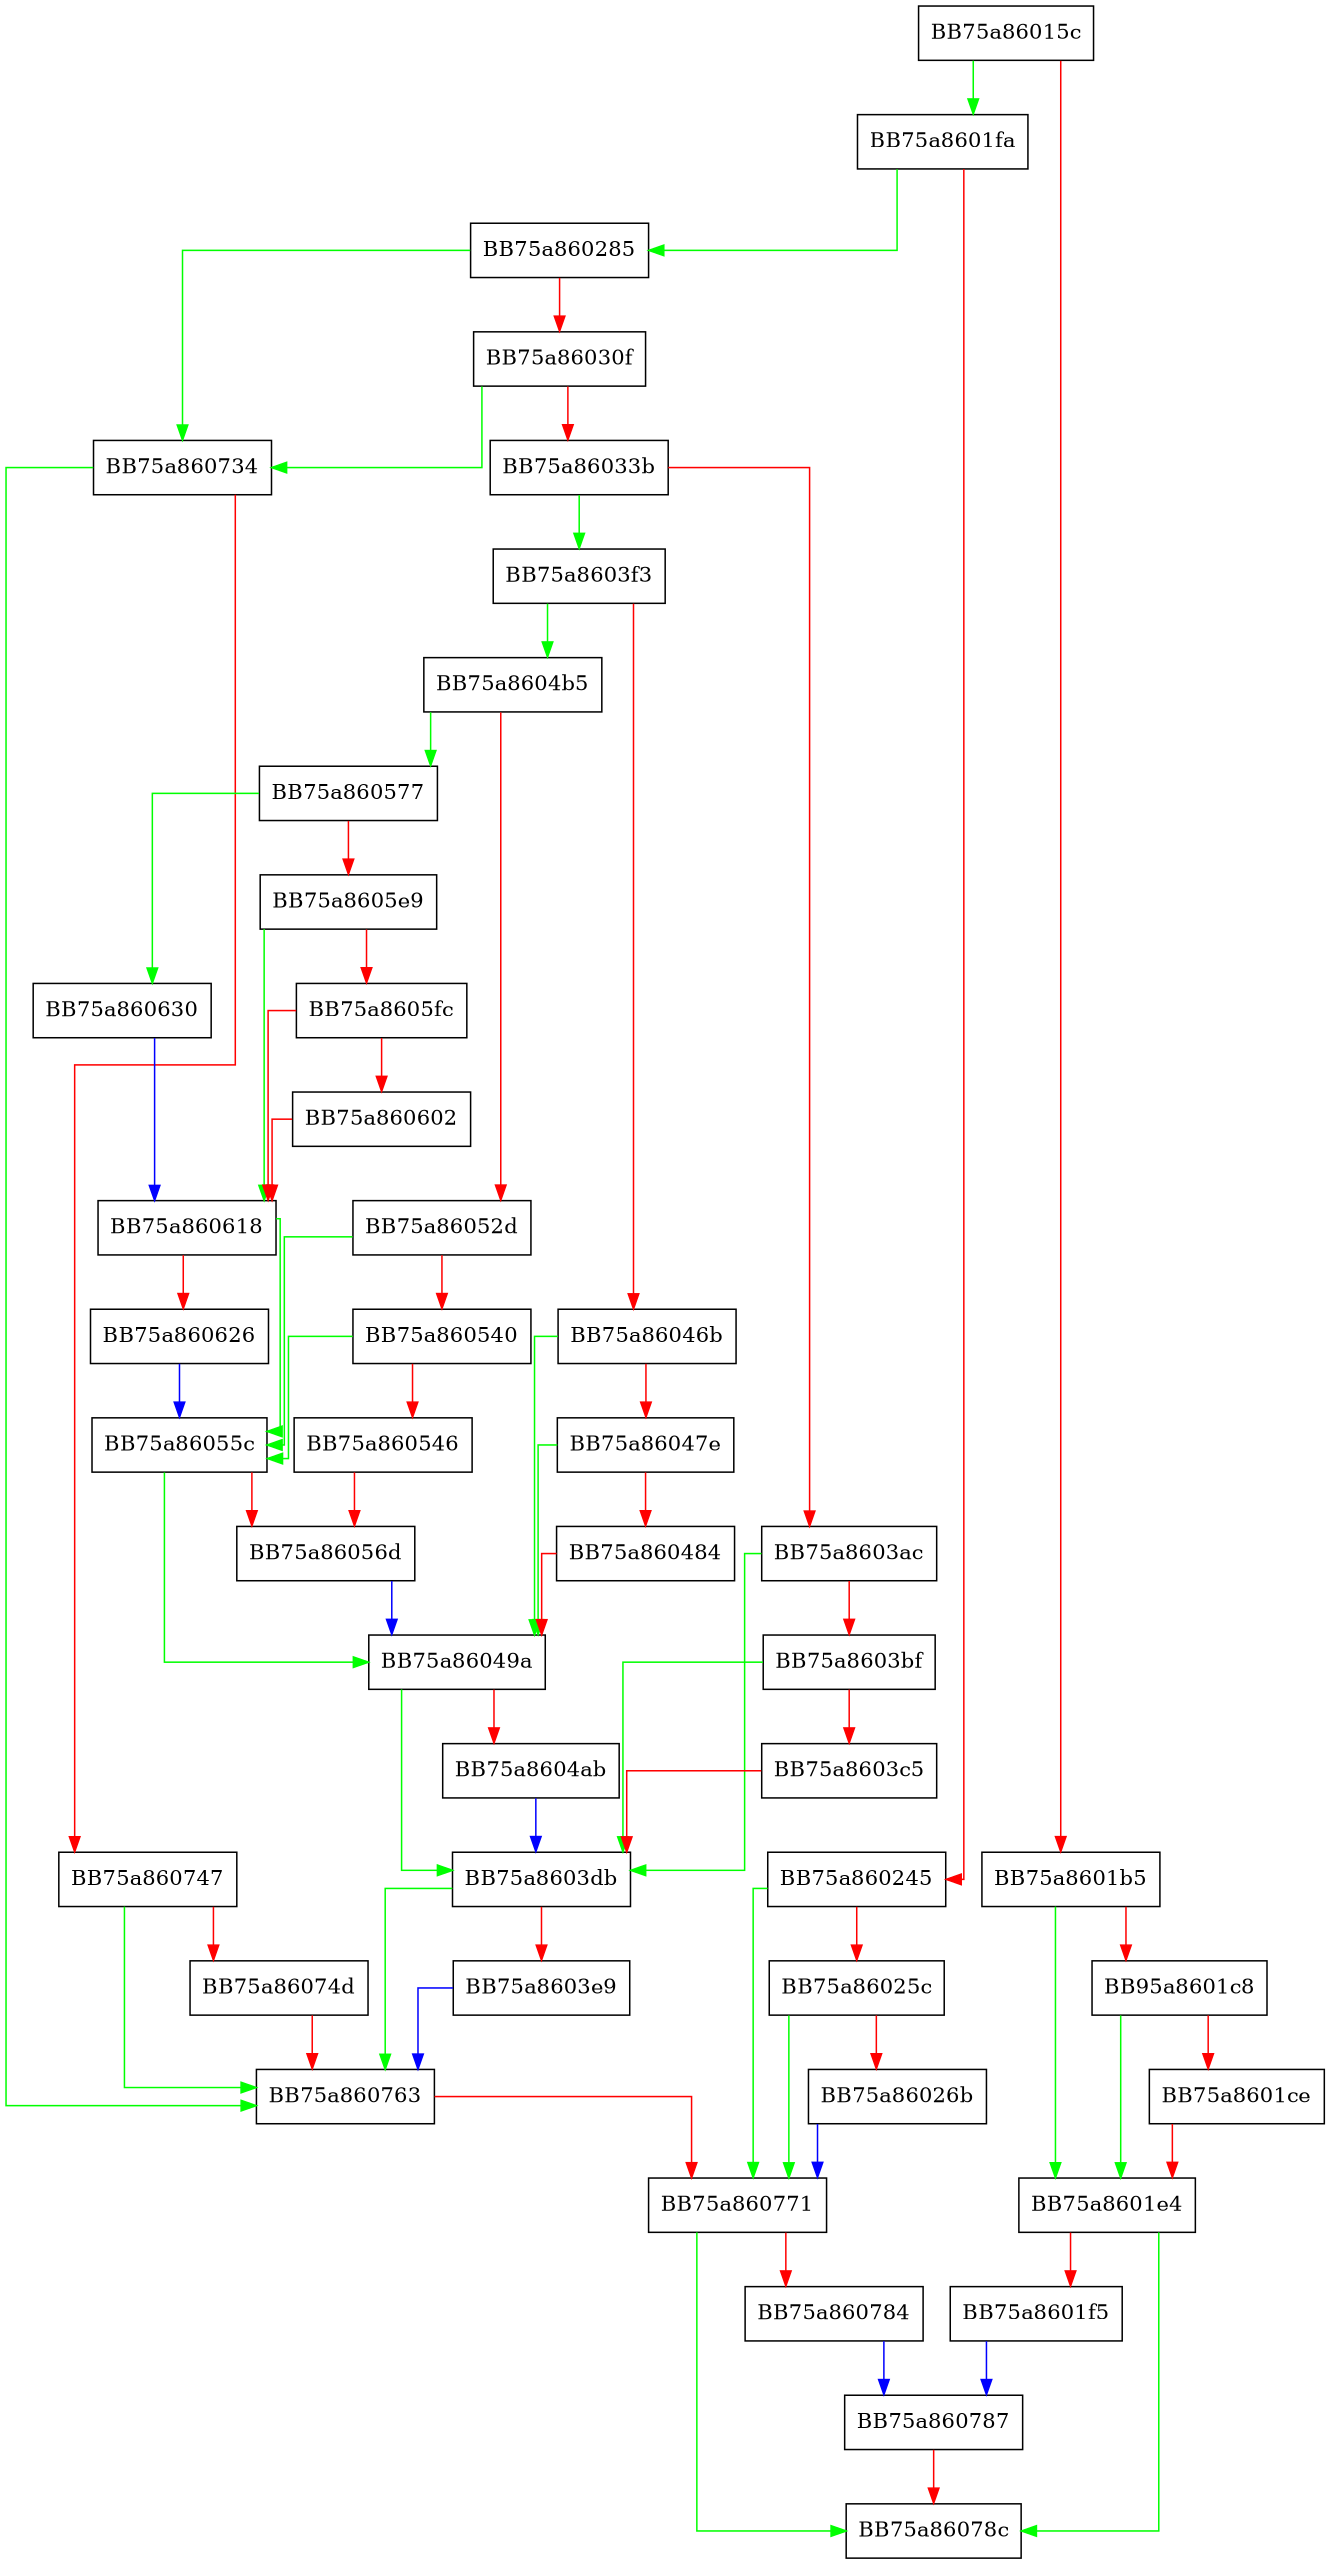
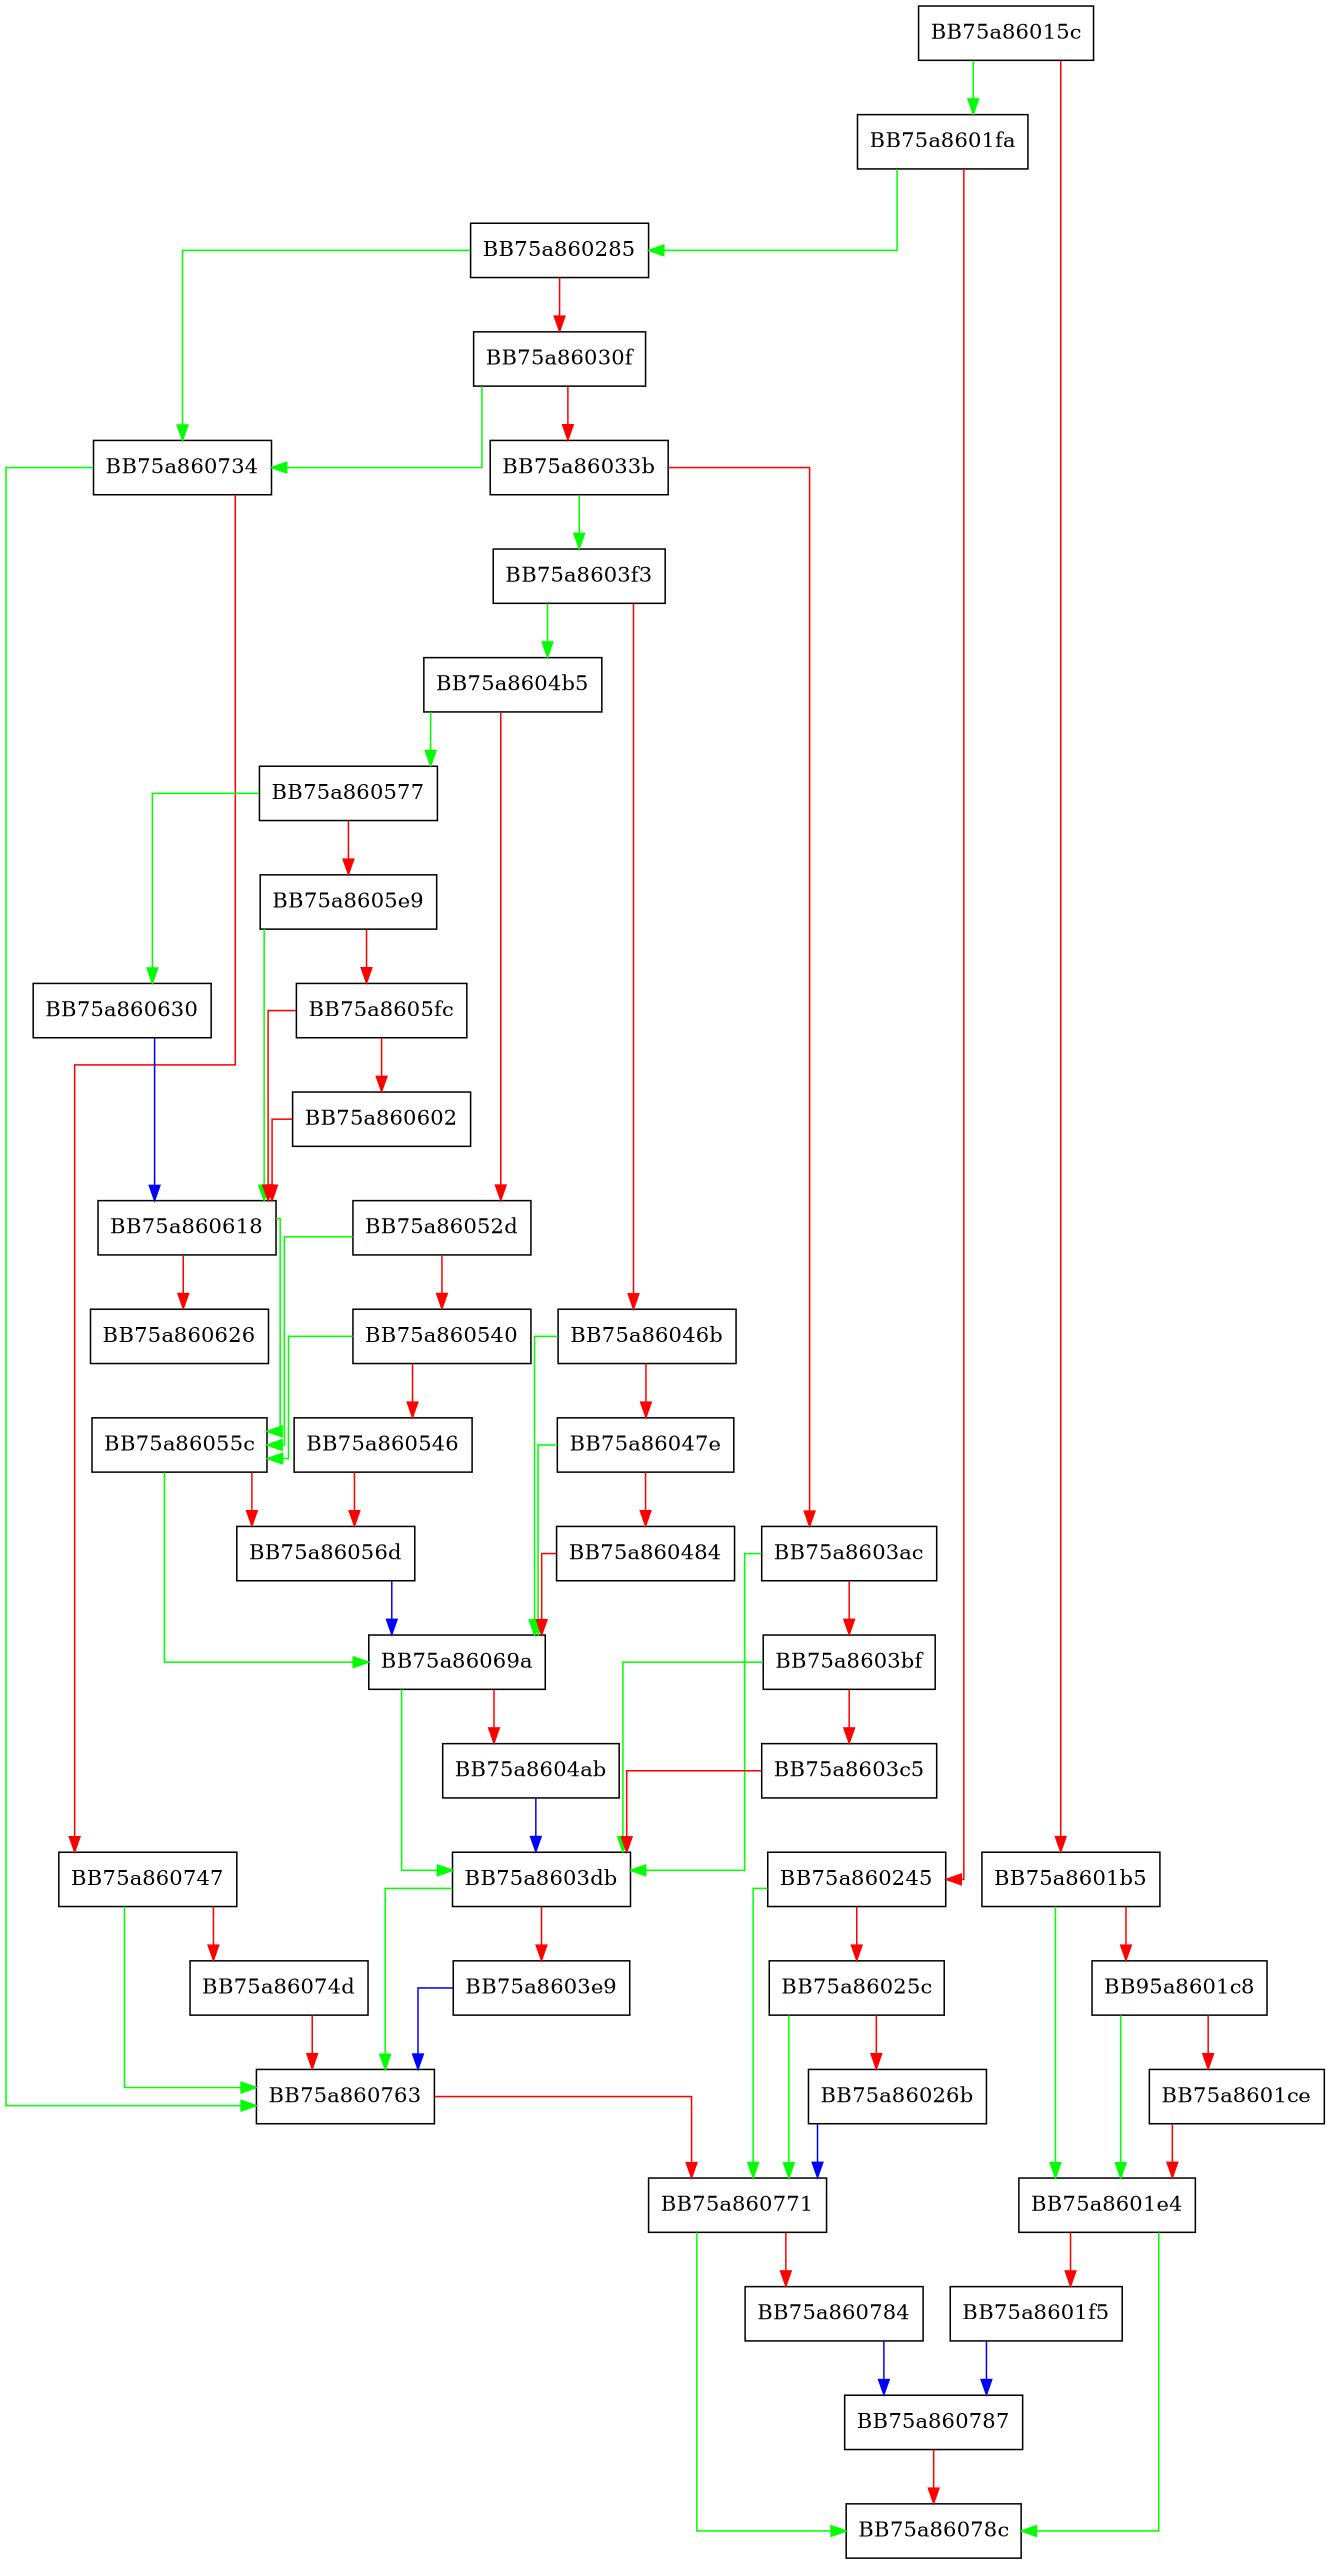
edge "BB75a860626" -> "BB75a86055c": removed
node "BB75a86049a": label "BB75a86049a" -> "BB75a86069a"
